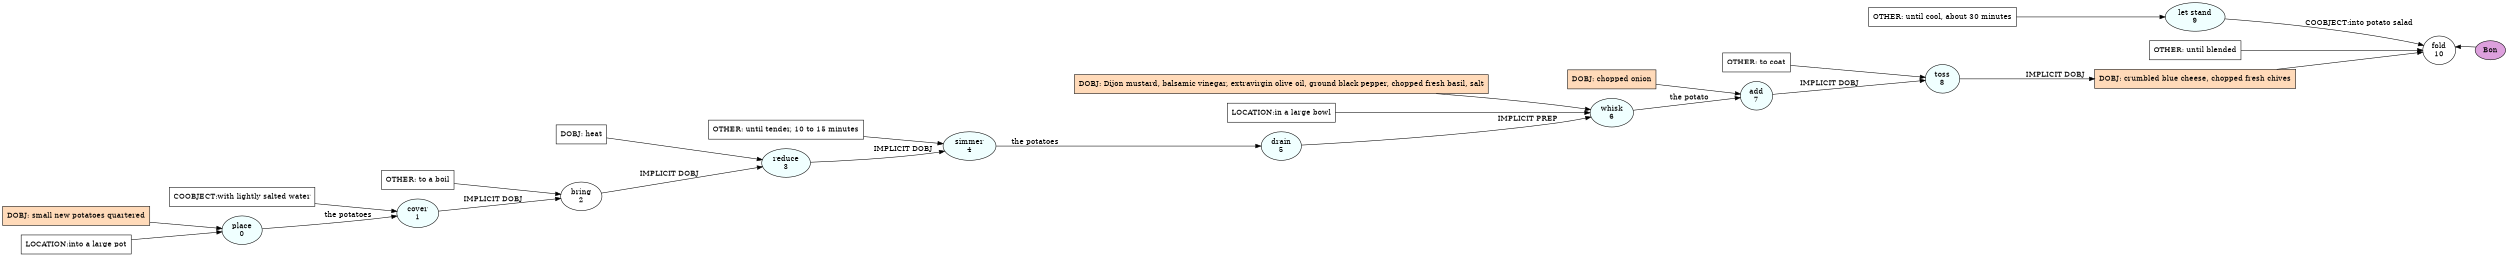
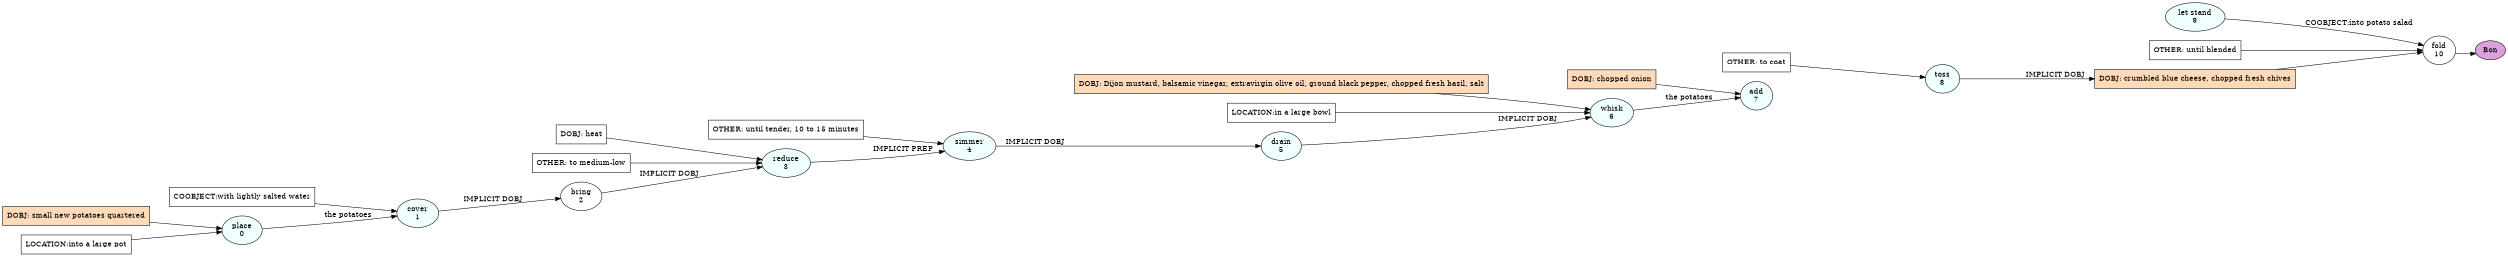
node "OTHER: until cool, about 30 minutes": removed
edge "Bon" -> "fold 10": reversed
edge "add 7" -> "toss 8": removed, label "IMPLICIT DOBJ"
edge "whisk 6" -> "add 7": label "the potato" -> "the potatoes"
edge "drain 5" -> "whisk 6": label "IMPLICIT PREP" -> "IMPLICIT DOBJ"
edge "simmer 4" -> "drain 5": label "the potatoes" -> "IMPLICIT DOBJ"
edge "reduce 3" -> "simmer 4": label "IMPLICIT DOBJ" -> "IMPLICIT PREP"
node "OTHER: to medium-low": added
node "OTHER: to a boil": removed
